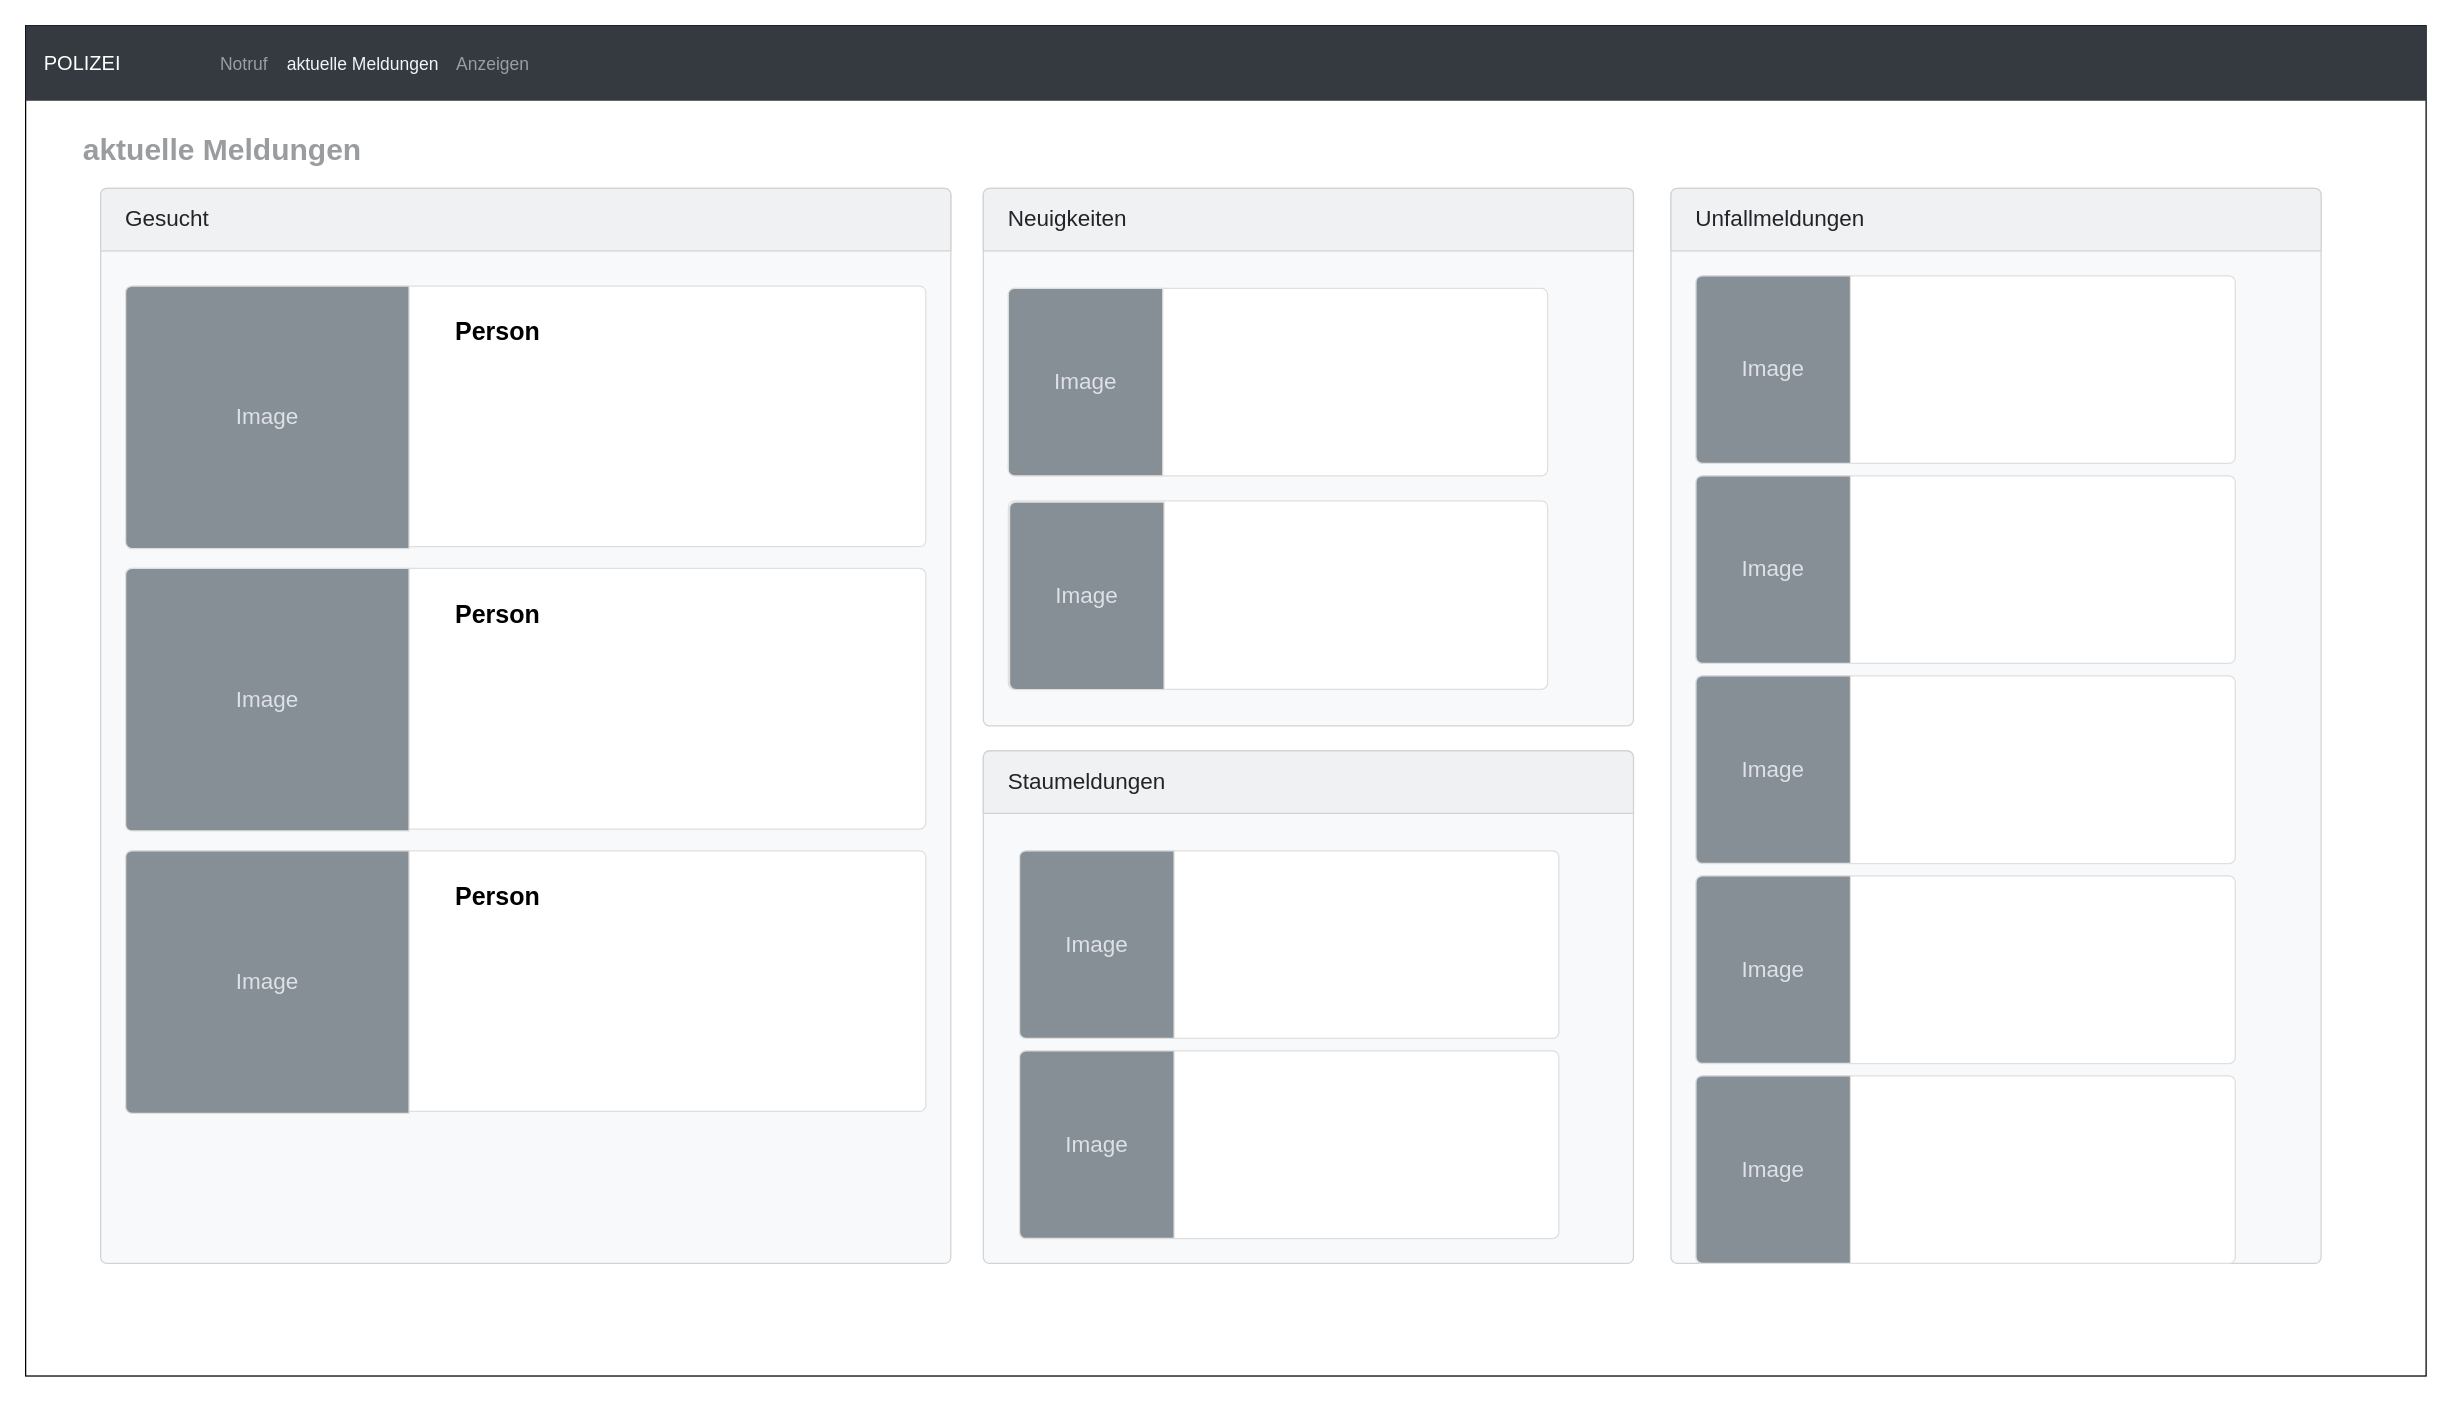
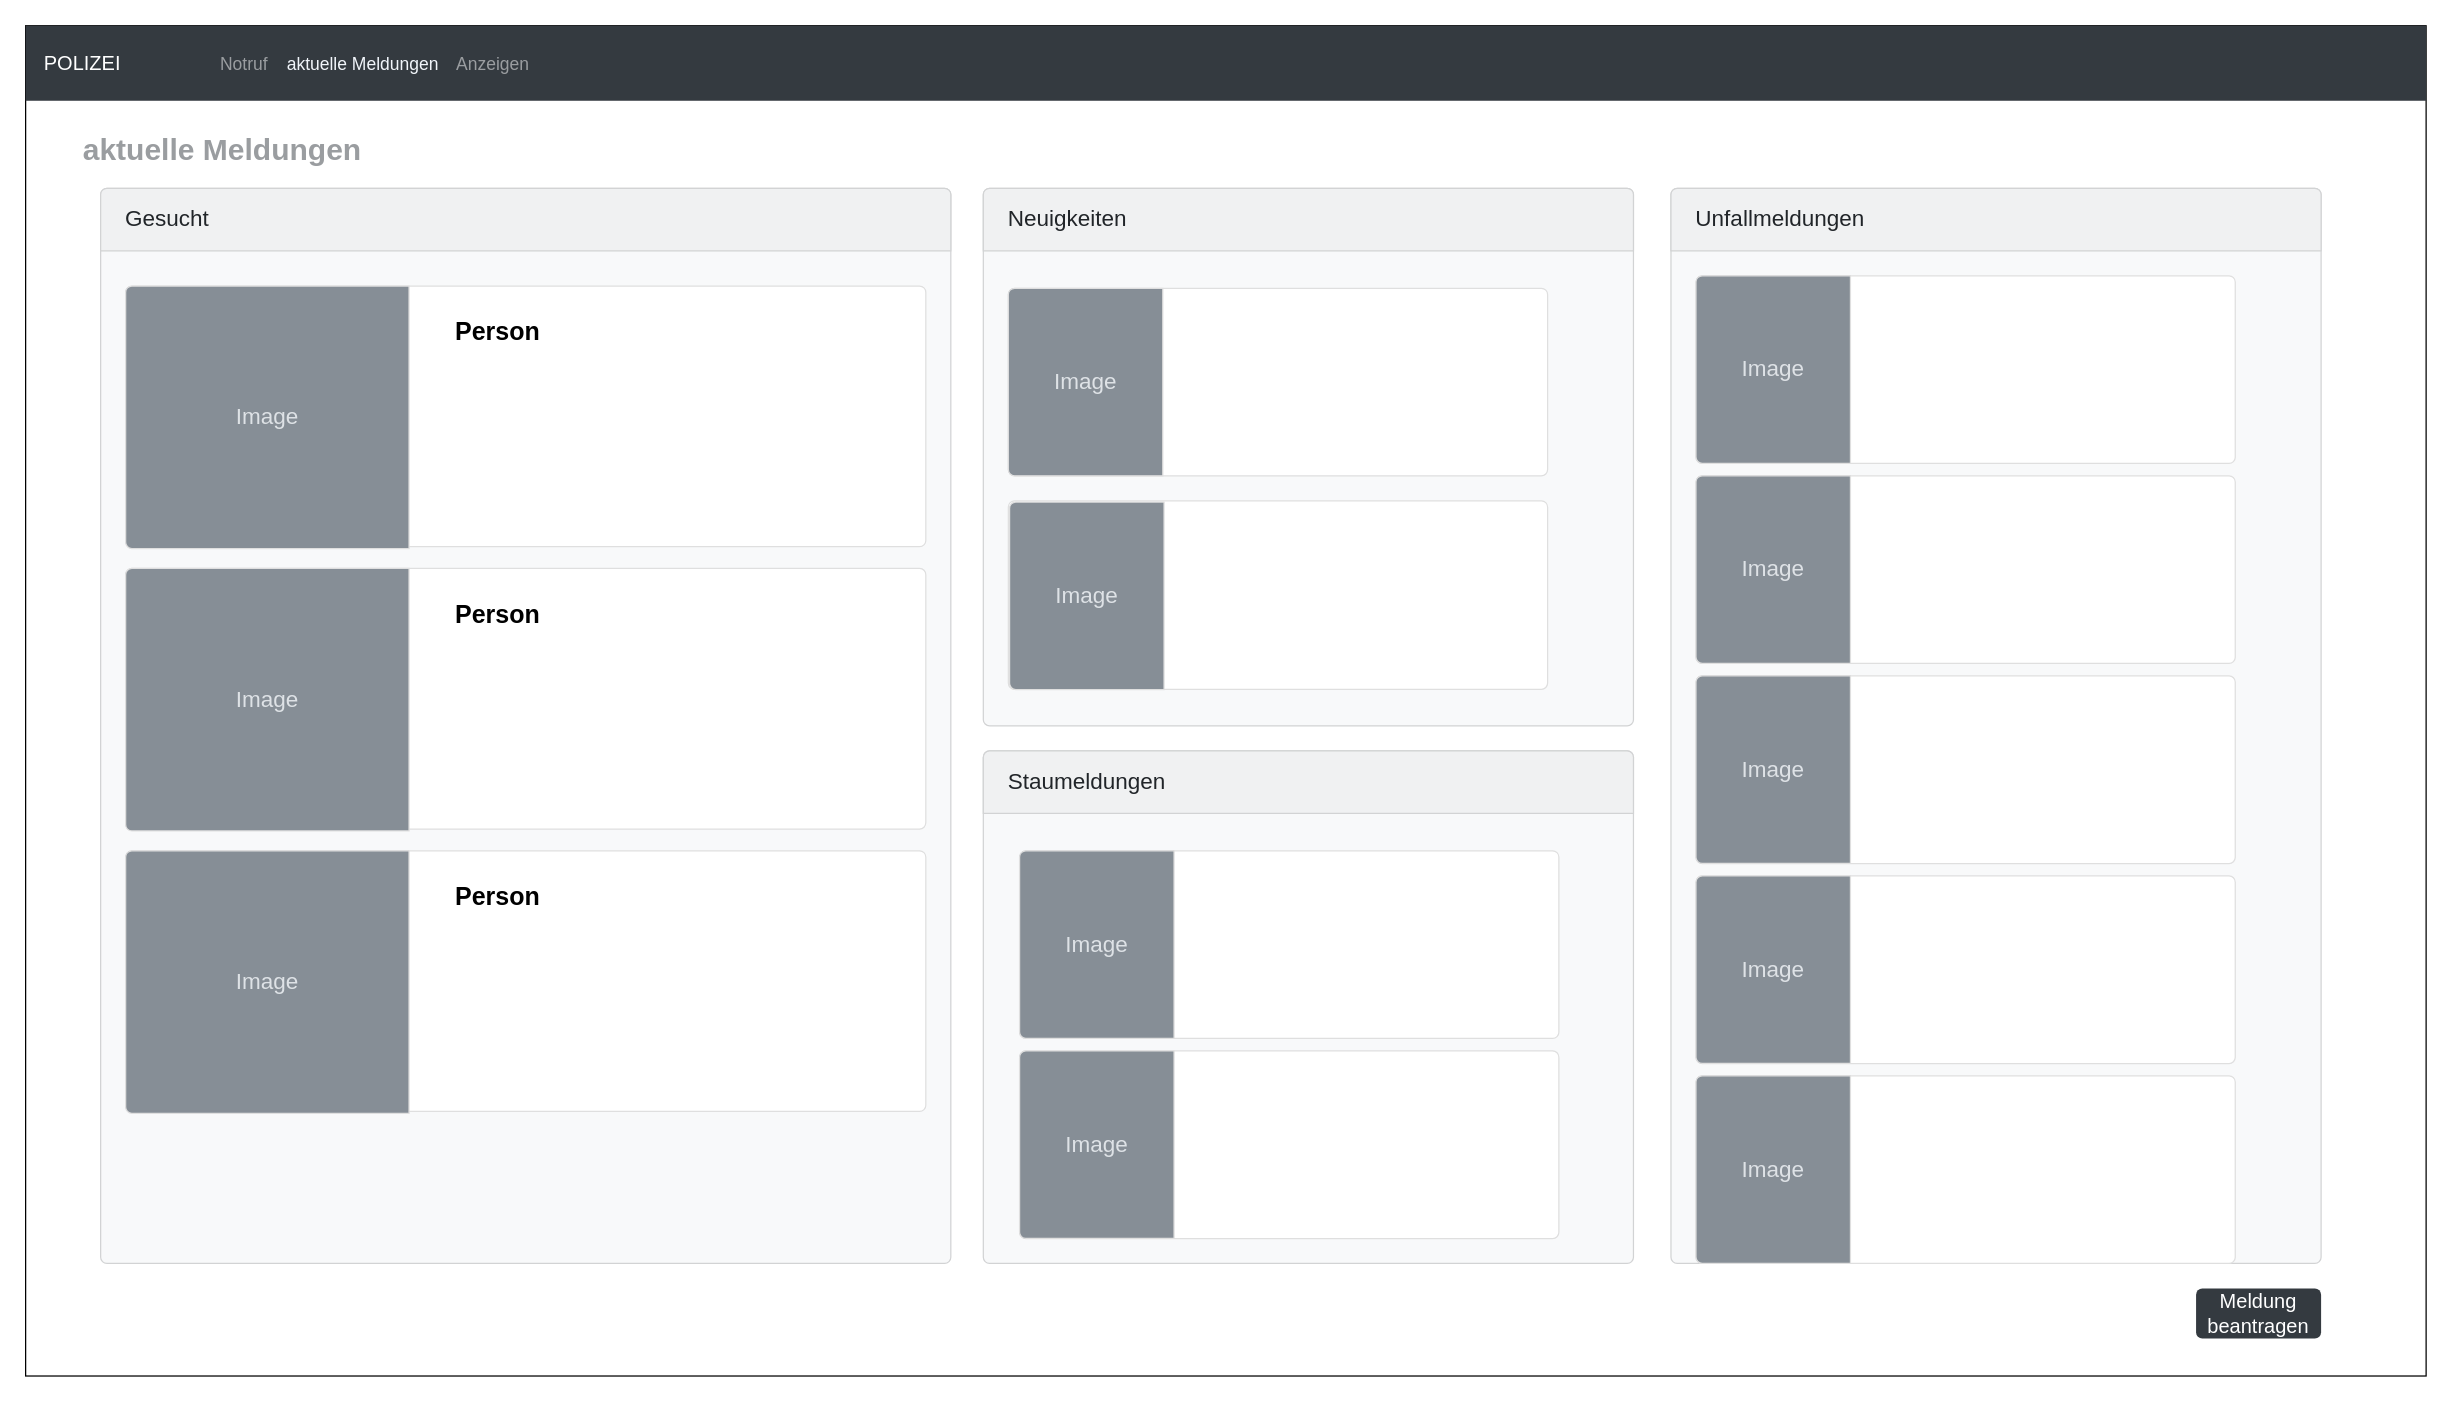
node "Meldung beantragen": added
